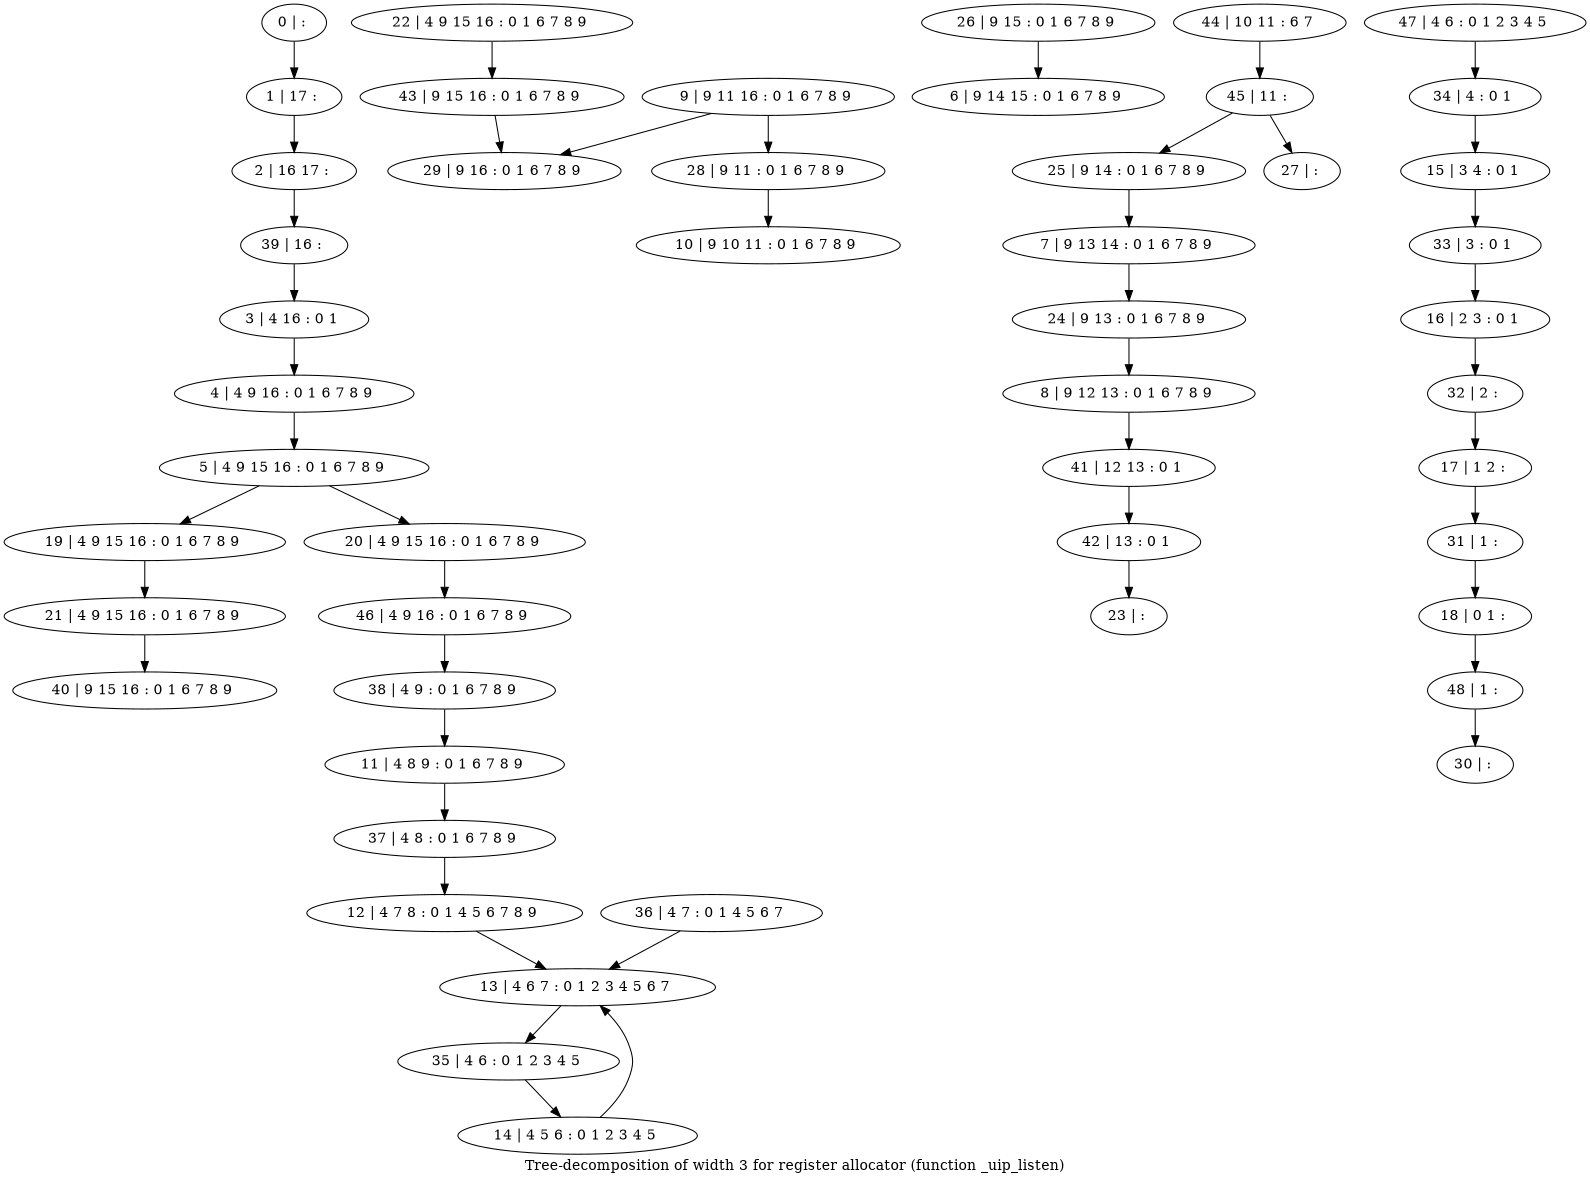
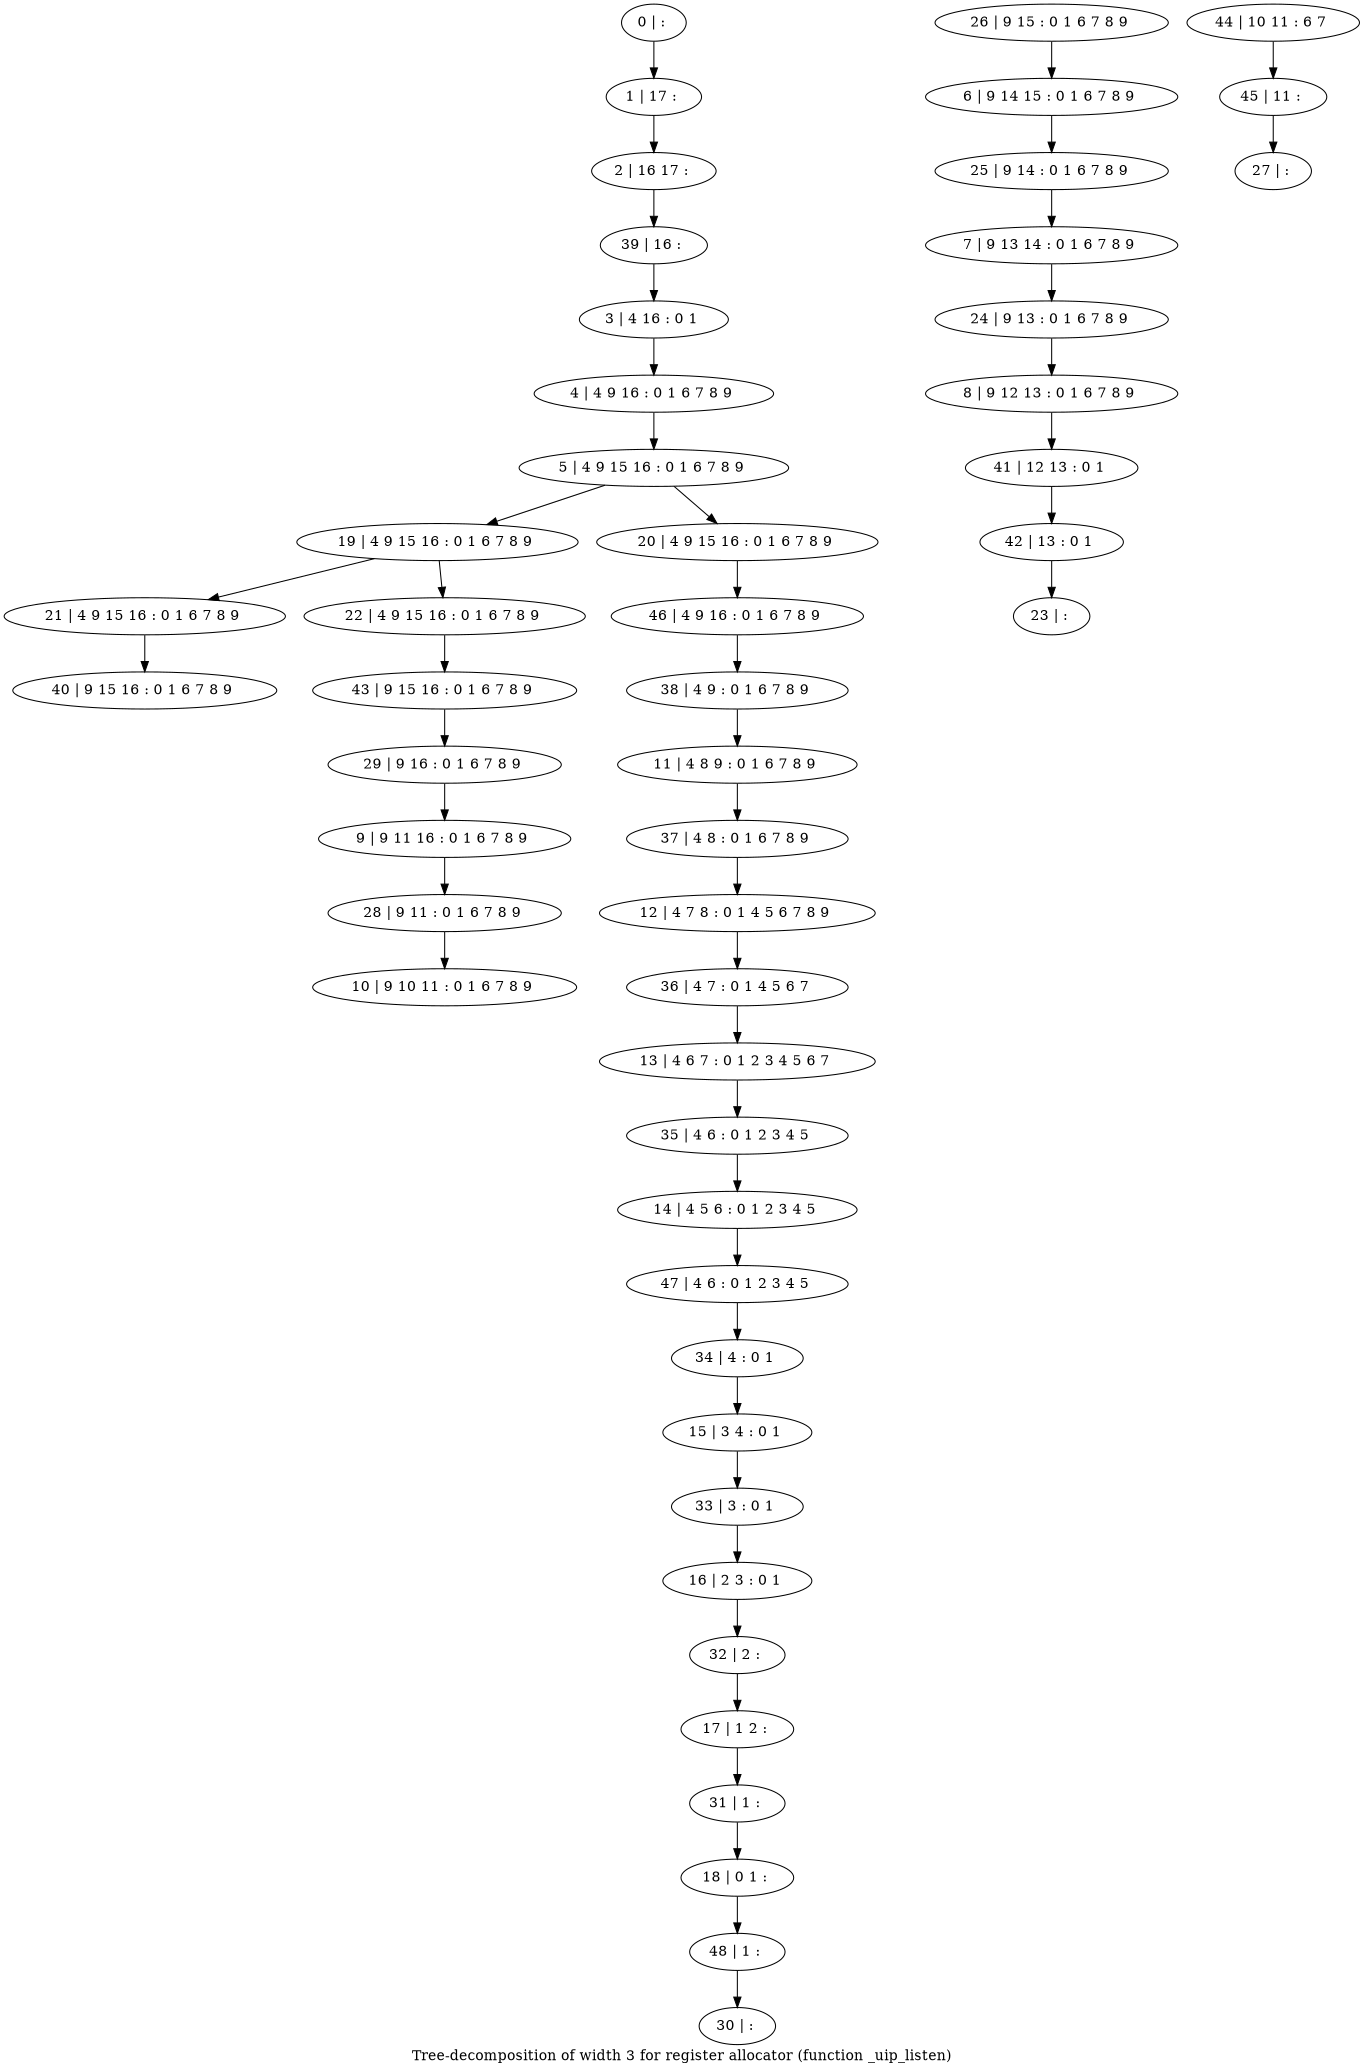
edge "45 | 11 :" -> "25 | 9 14 : 0 1 6 7 8 9": now "6 | 9 14 15 : 0 1 6 7 8 9" -> "25 | 9 14 : 0 1 6 7 8 9"
edge "9 | 9 11 16 : 0 1 6 7 8 9" -> "29 | 9 16 : 0 1 6 7 8 9": reversed
edge "19 | 4 9 15 16 : 0 1 6 7 8 9" -> "22 | 4 9 15 16 : 0 1 6 7 8 9": added
edge "12 | 4 7 8 : 0 1 4 5 6 7 8 9" -> "13 | 4 6 7 : 0 1 2 3 4 5 6 7": now "12 | 4 7 8 : 0 1 4 5 6 7 8 9" -> "36 | 4 7 : 0 1 4 5 6 7"
edge "14 | 4 5 6 : 0 1 2 3 4 5" -> "13 | 4 6 7 : 0 1 2 3 4 5 6 7": now "14 | 4 5 6 : 0 1 2 3 4 5" -> "47 | 4 6 : 0 1 2 3 4 5"
